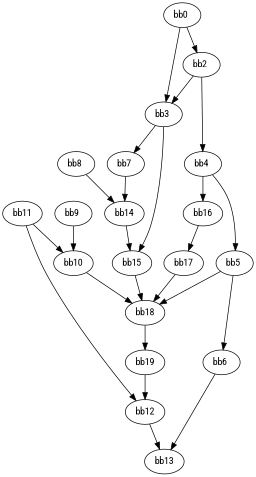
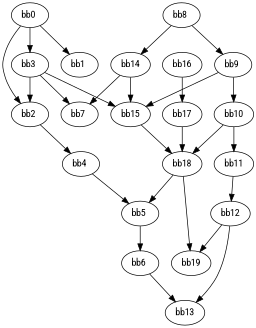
edge "bb8" -> "bb9": added
node "bb1": added
edge "bb2" -> "bb3": reversed
edge "bb9" -> "bb15": added
edge "bb7" -> "bb14": reversed
edge "bb4" -> "bb16": removed
edge "bb11" -> "bb10": reversed
edge "bb5" -> "bb18": reversed
edge "bb19" -> "bb12": reversed
